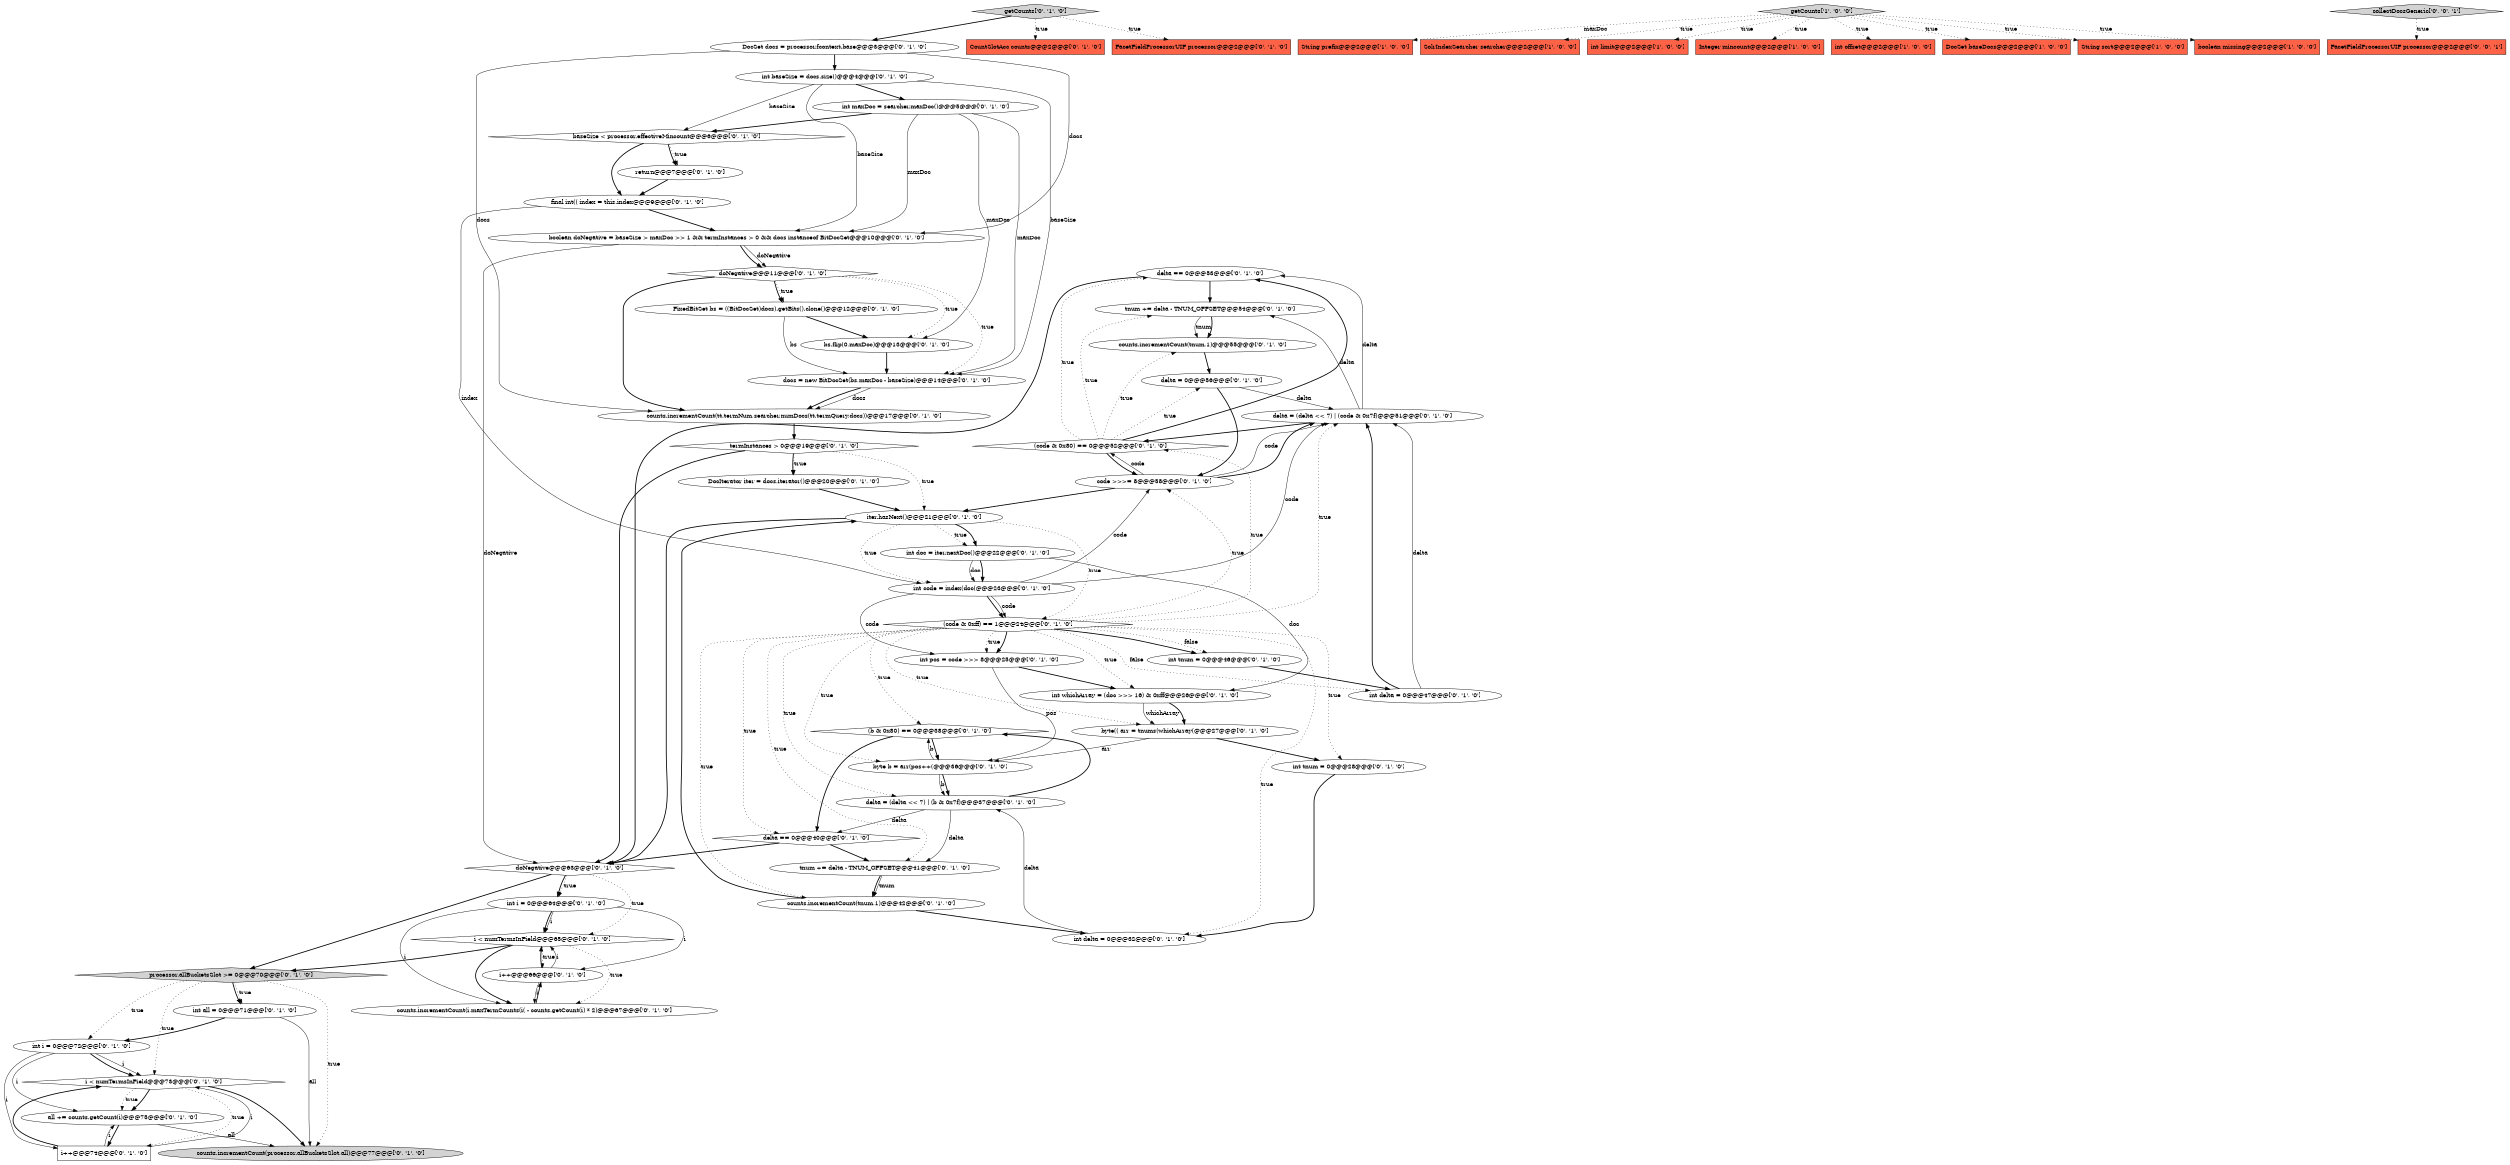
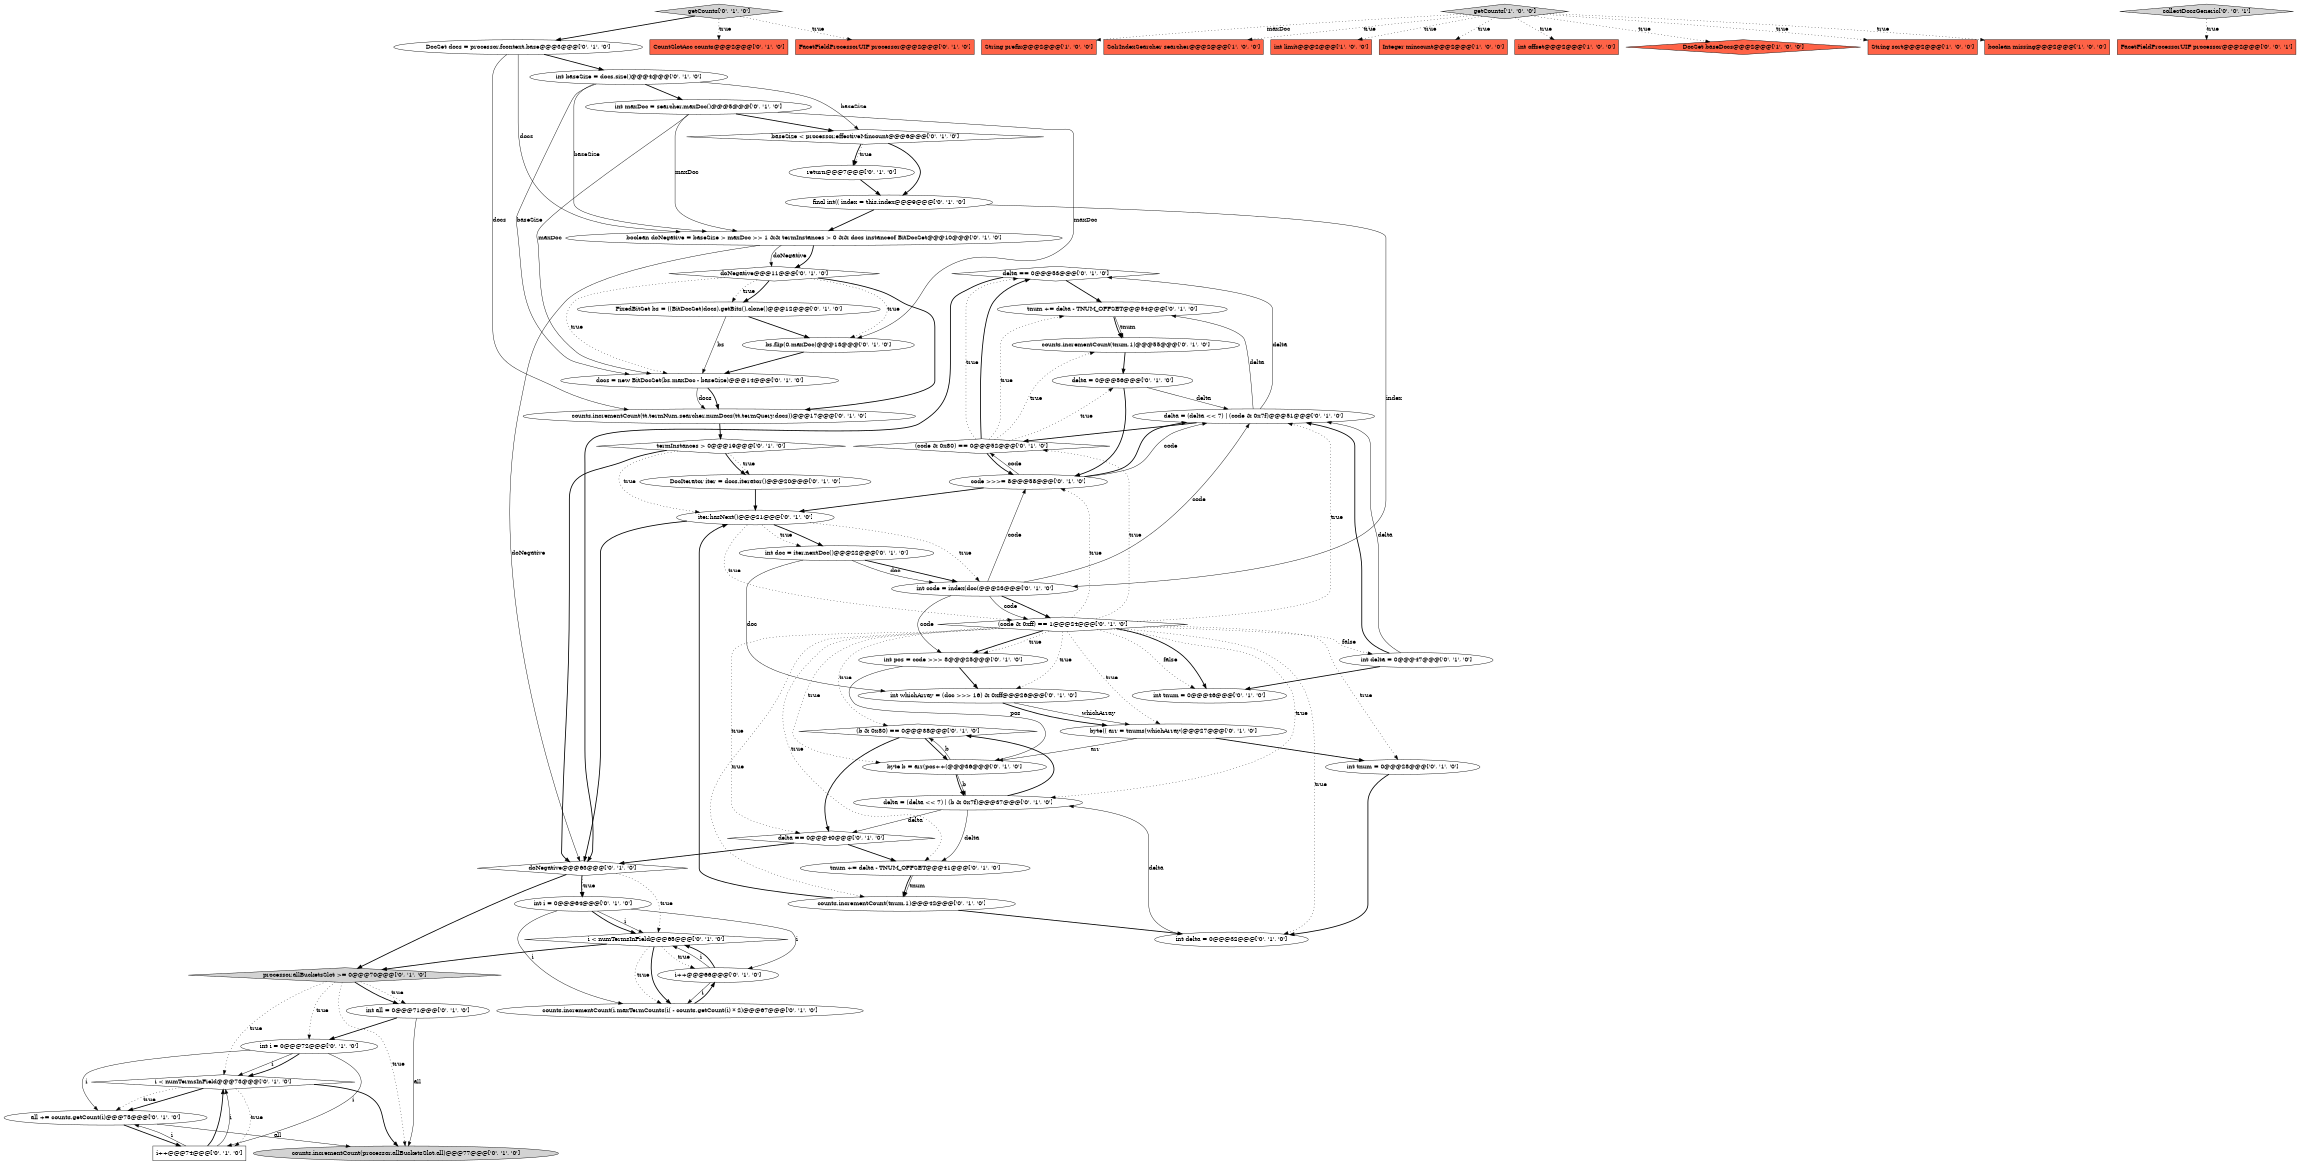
node "DocSet baseDocs@@@2@@@['1', '0', '0']": shape box -> diamond
node "delta == 0@@@53@@@['0', '1', '0']": shape ellipse -> diamond
edge "int tnum = 0@@@46@@@['0', '1', '0']" -> "int delta = 0@@@47@@@['0', '1', '0']": reversed
